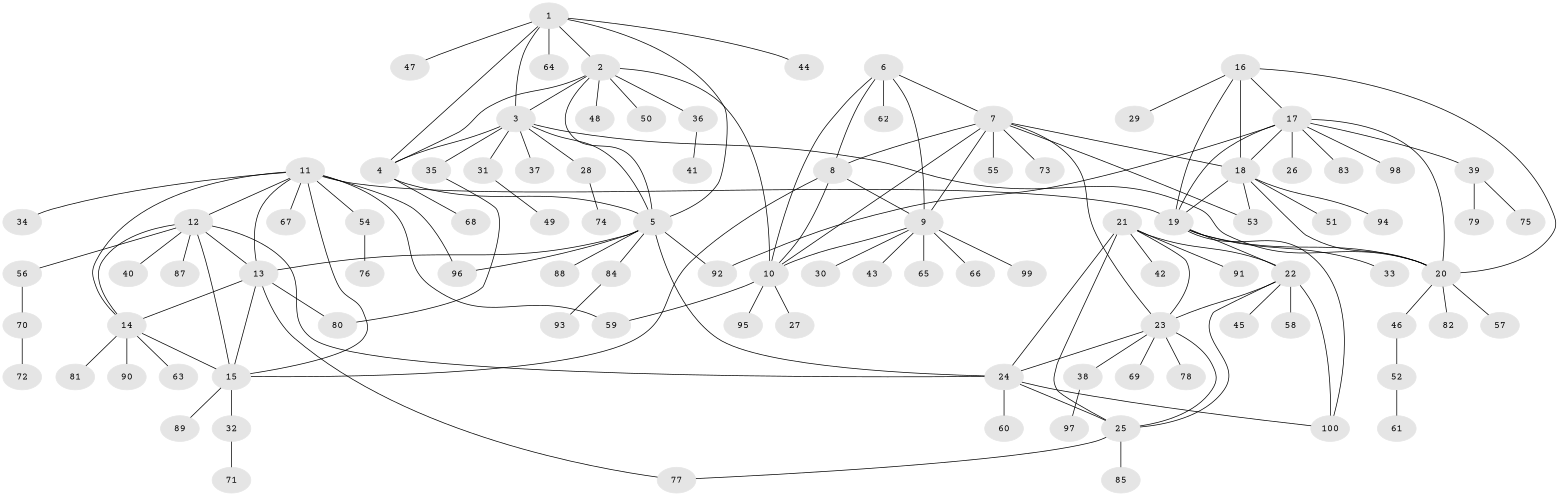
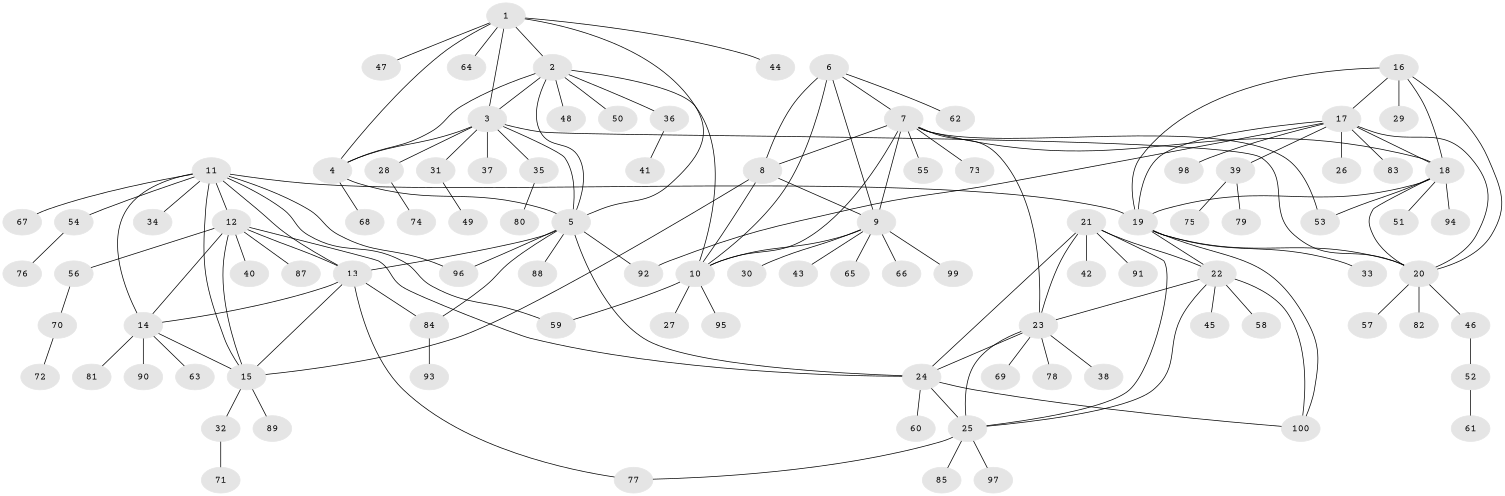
edge "13" -- "80": now "13" -- "84"
edge "38" -- "97": now "25" -- "97"
